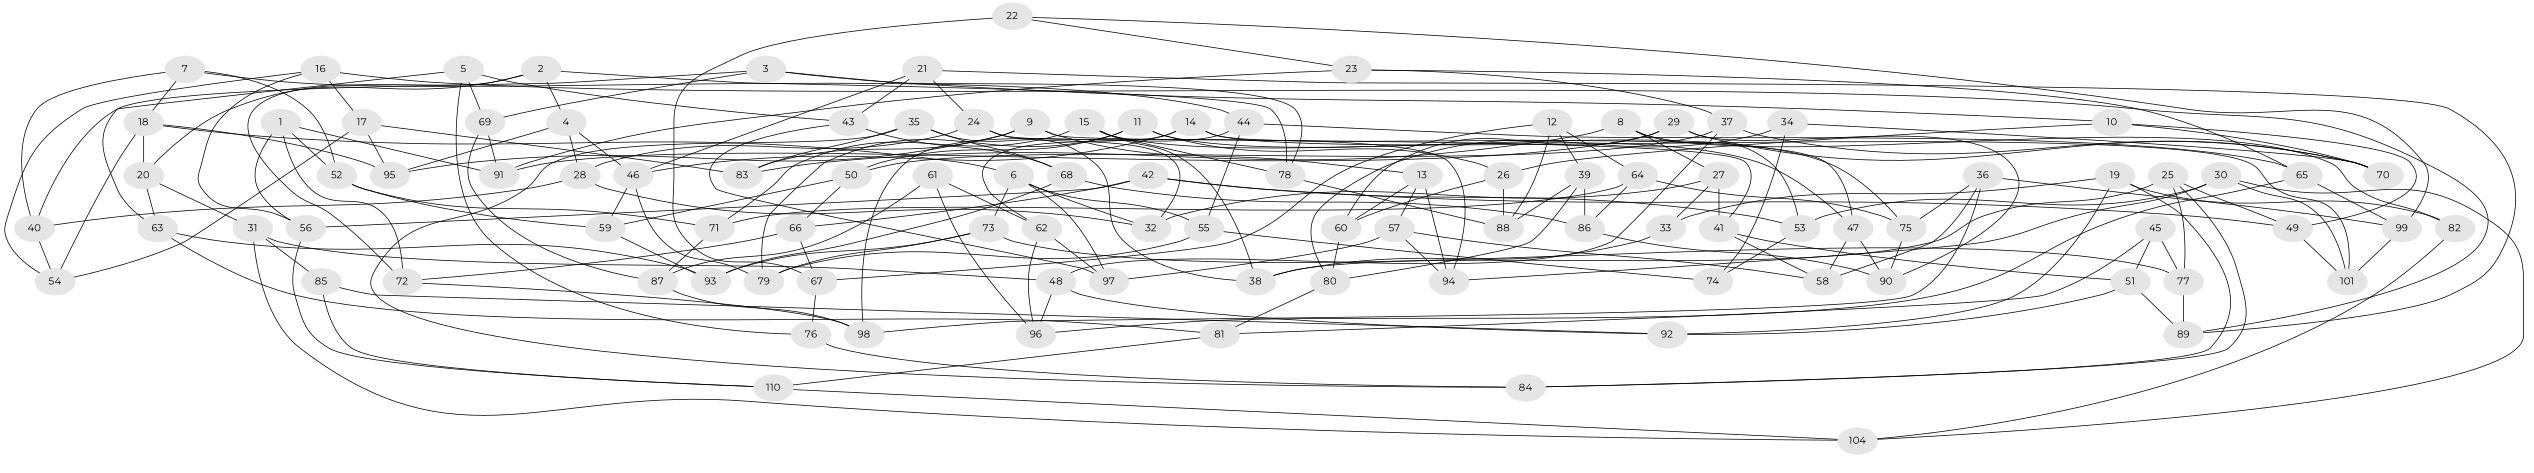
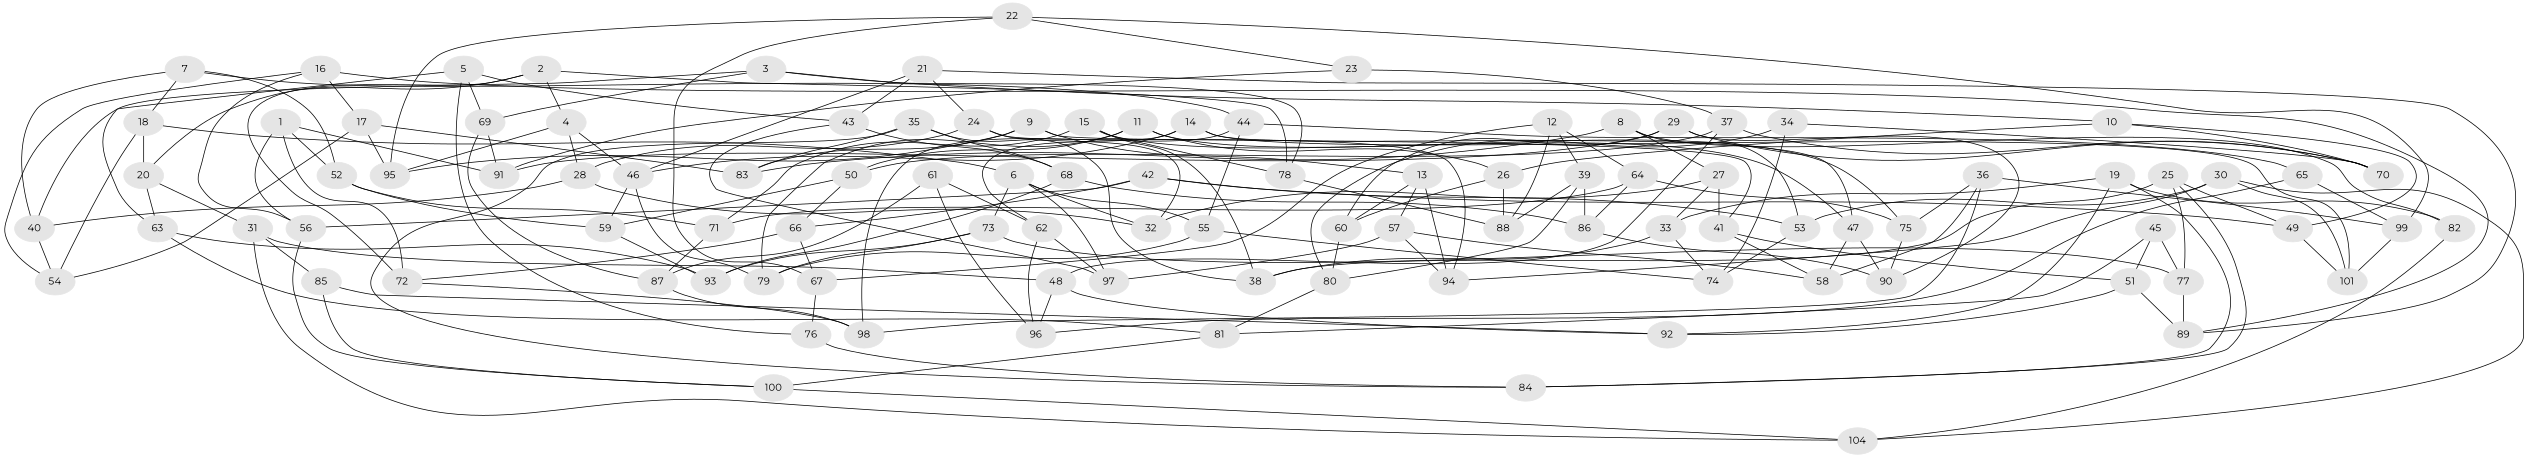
edge "23" -- "65": removed
edge "18" -- "95": now "22" -- "95"
edge "33" -- "74": added
node "110": label "110" -> "100"
